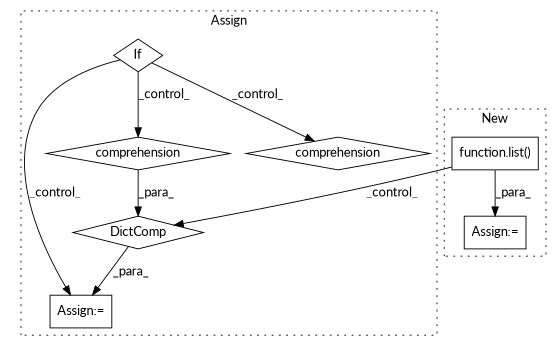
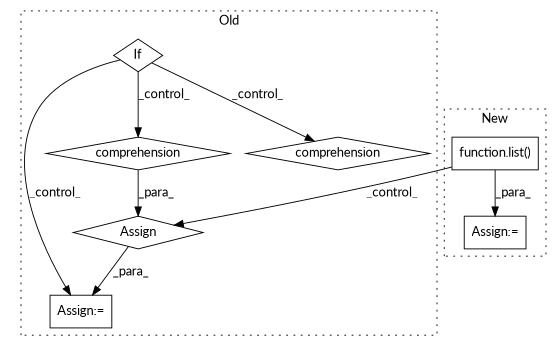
cluster "Assign": label "Assign" -> "Old"
node "DictComp": label "DictComp" -> "Assign"
